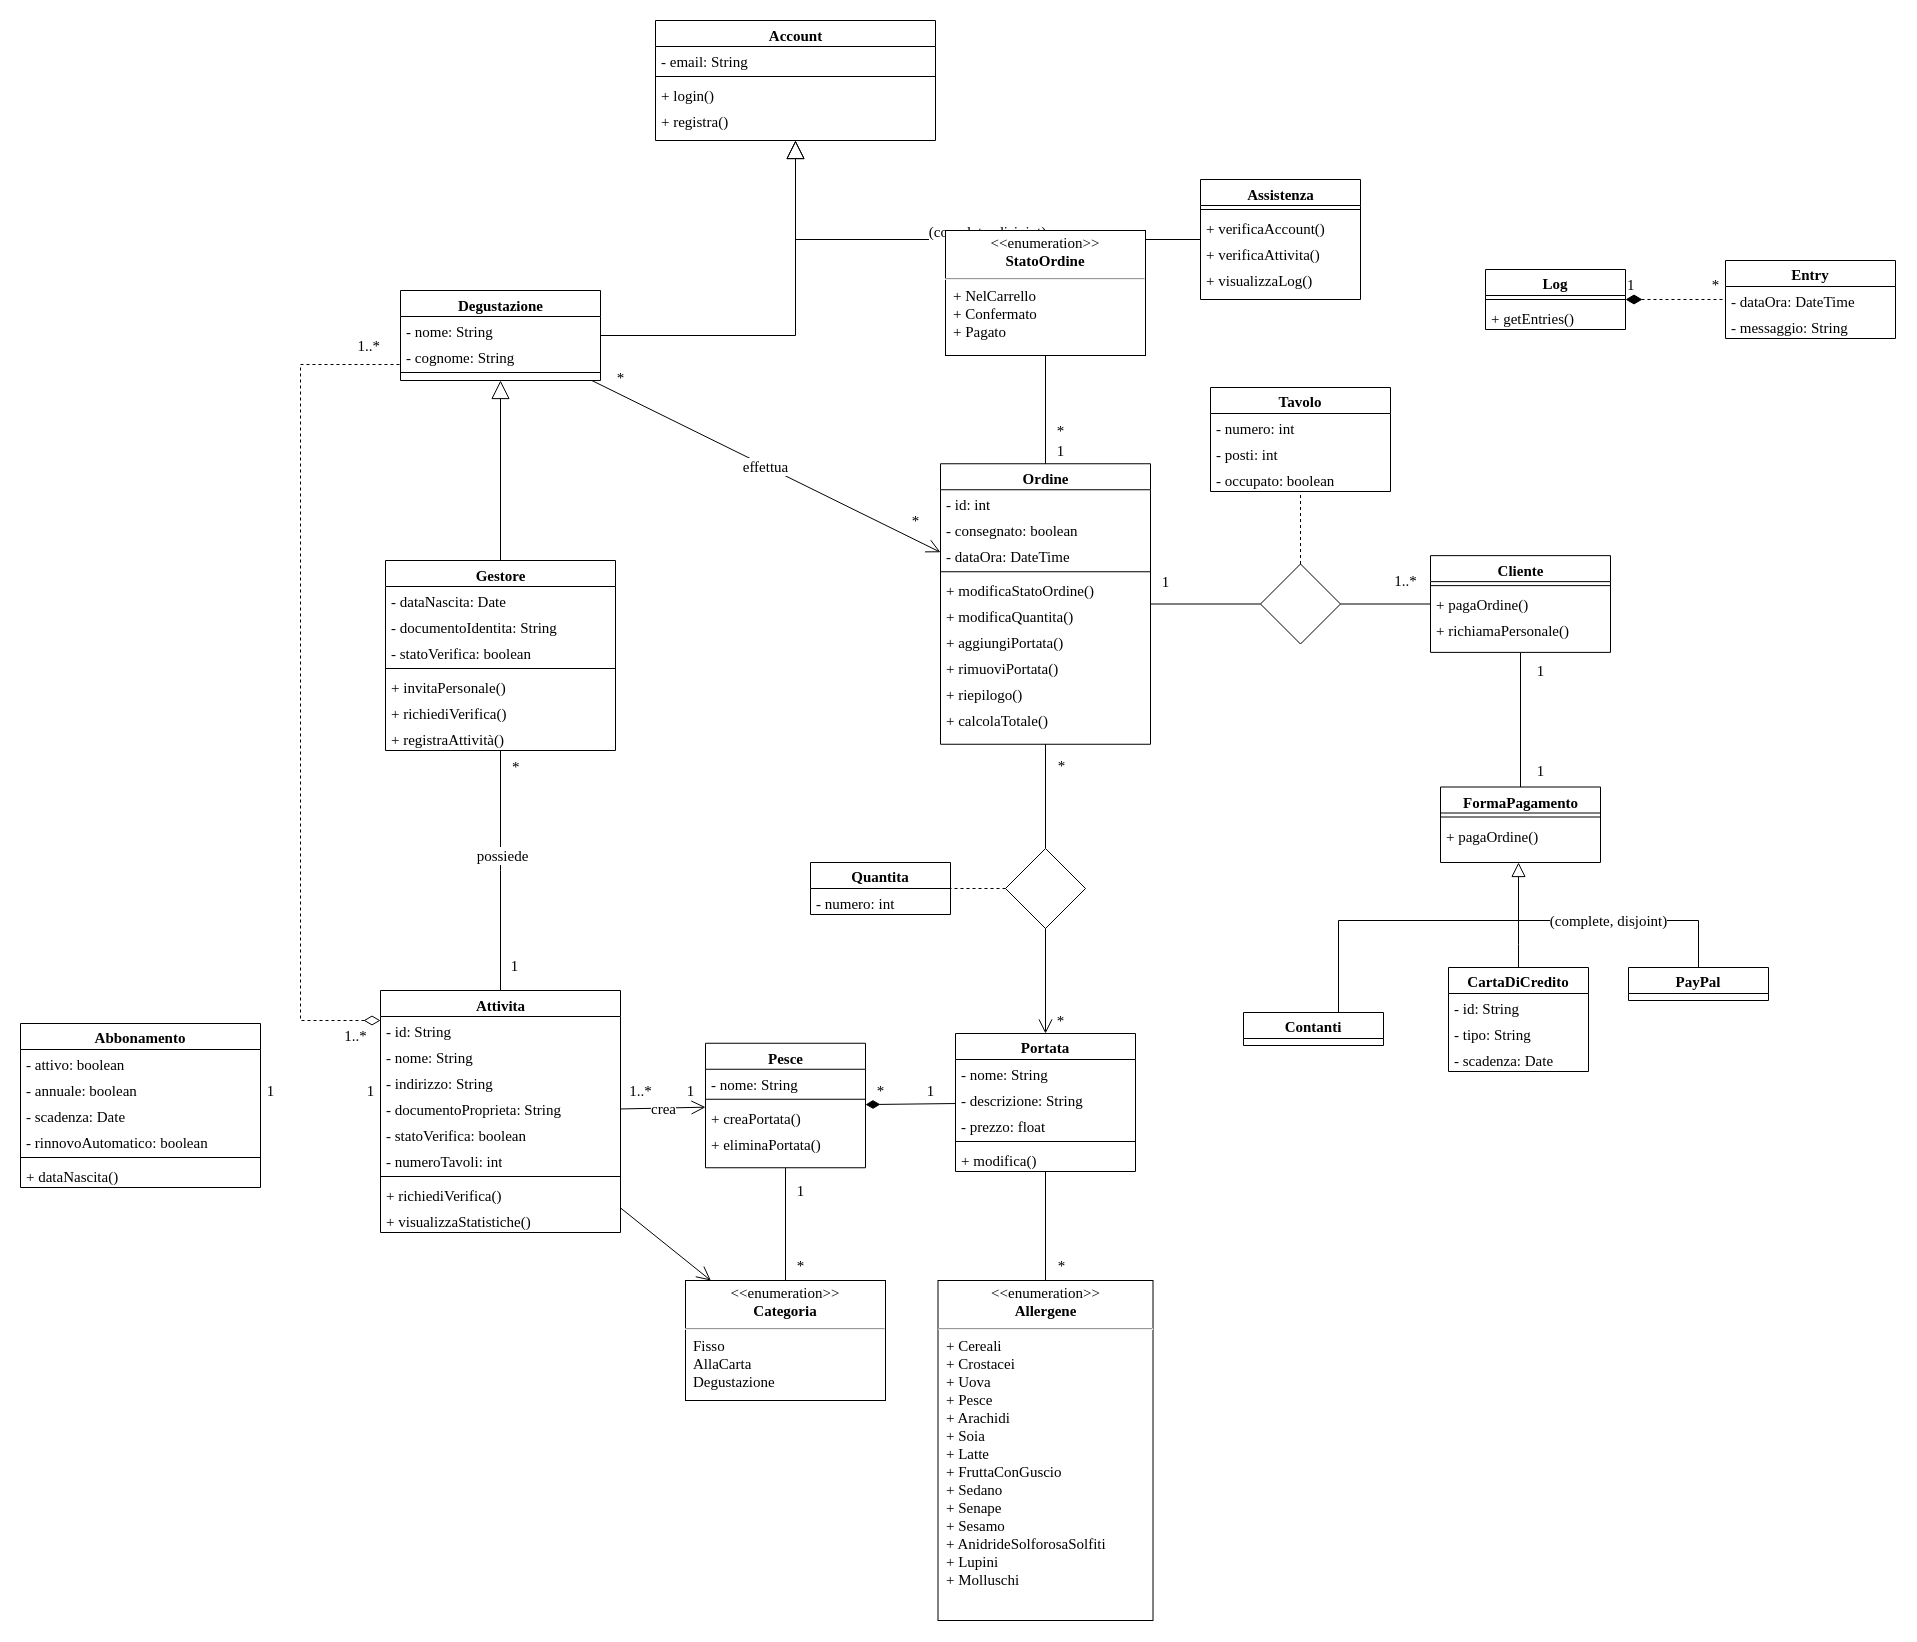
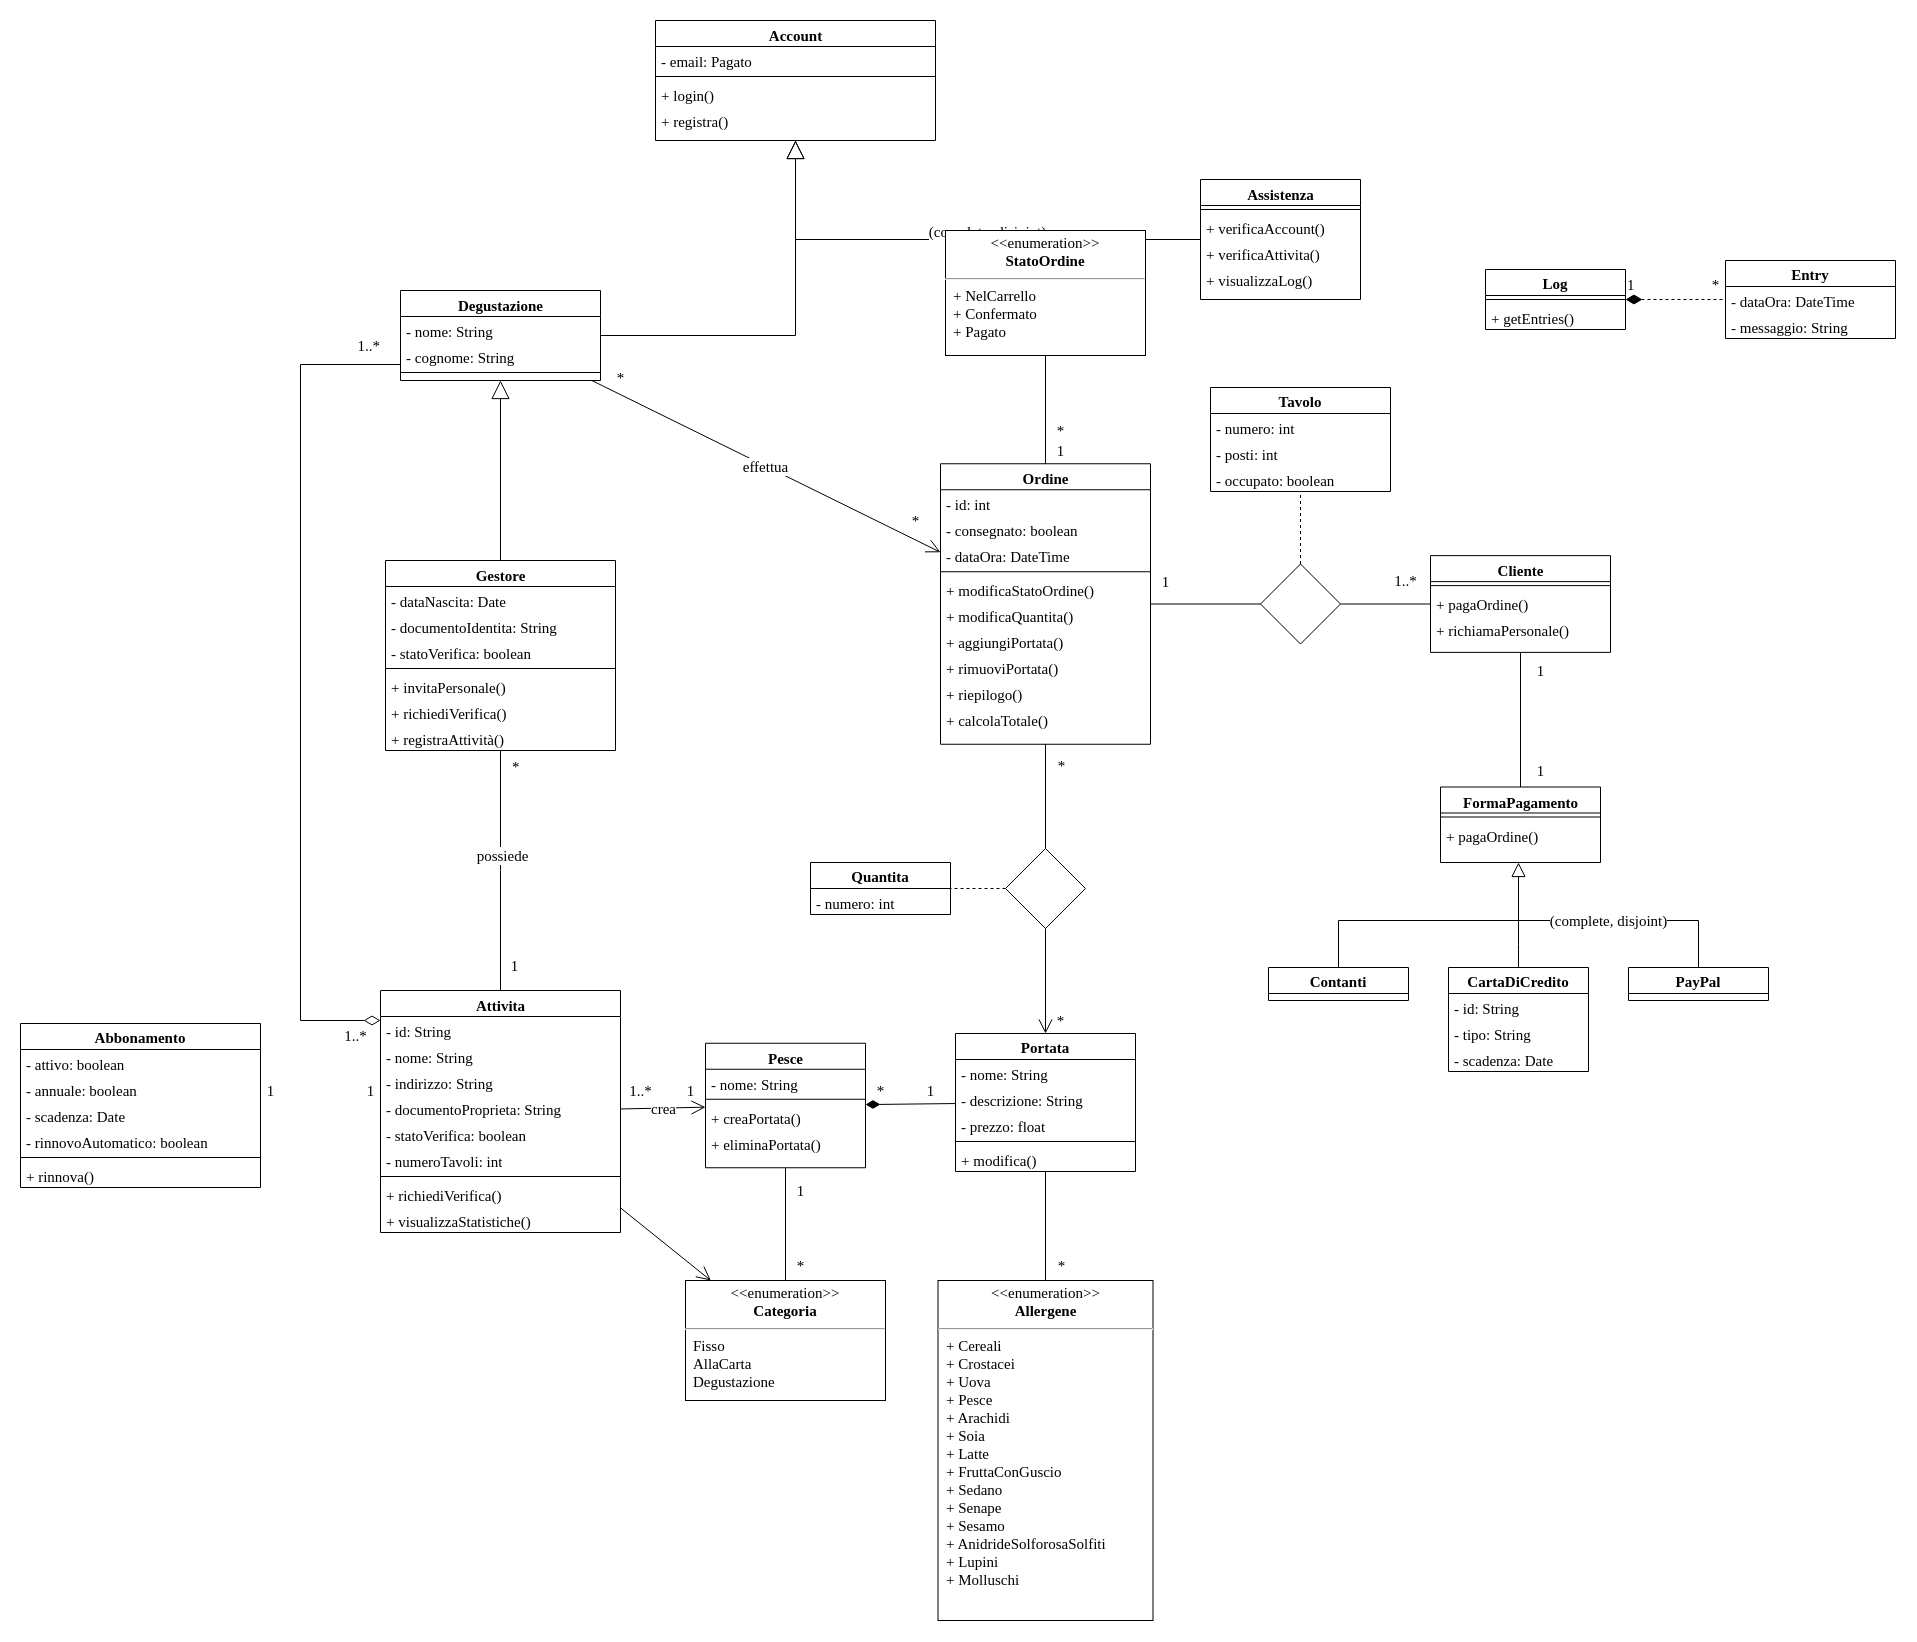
node "- email: String": label "- email: String" -> "- email: Pagato"
edge "Degustazione" -> "Attivita": style dashed -> solid
node "Contanti": moved (1314, 1029) -> (1339, 984)
node "+ dataNascita()": label "+ dataNascita()" -> "+ rinnova()"
